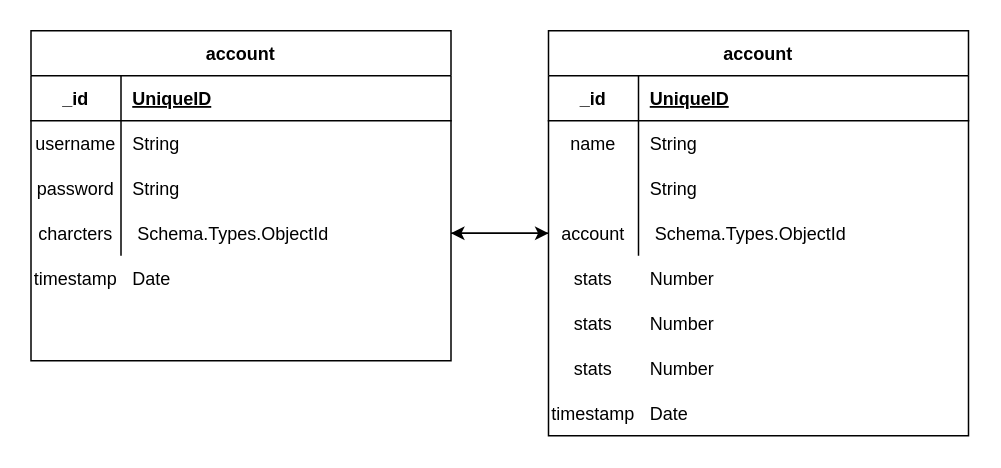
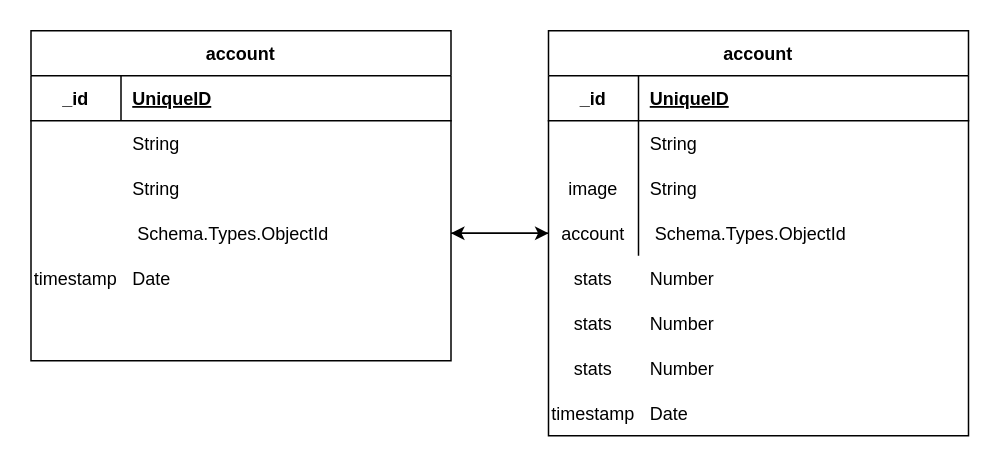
node "username": removed
node "name": removed
node "password": removed
node "image": added
node "charcters": removed
